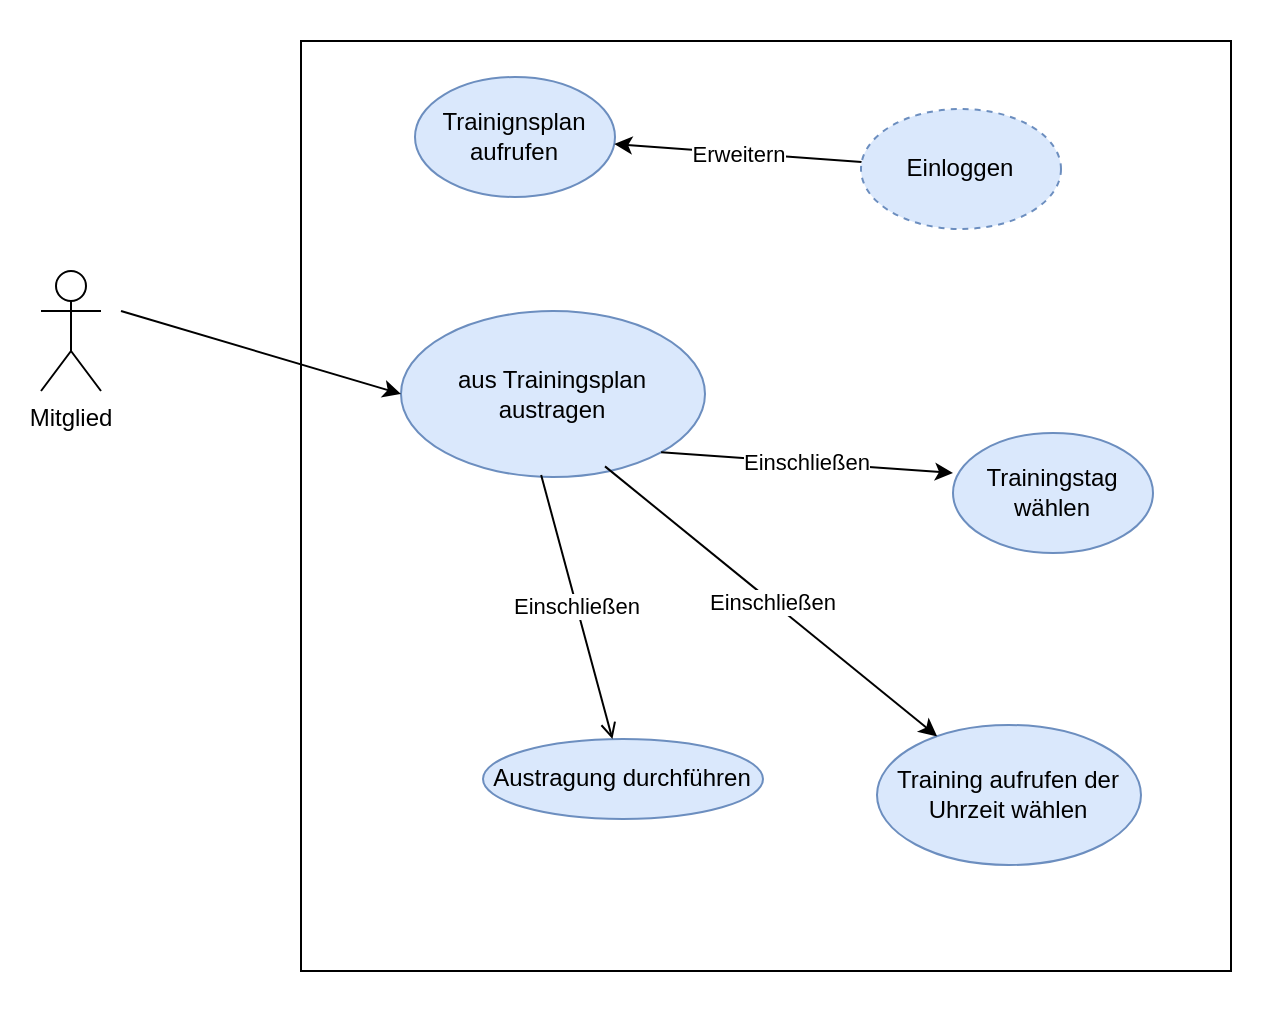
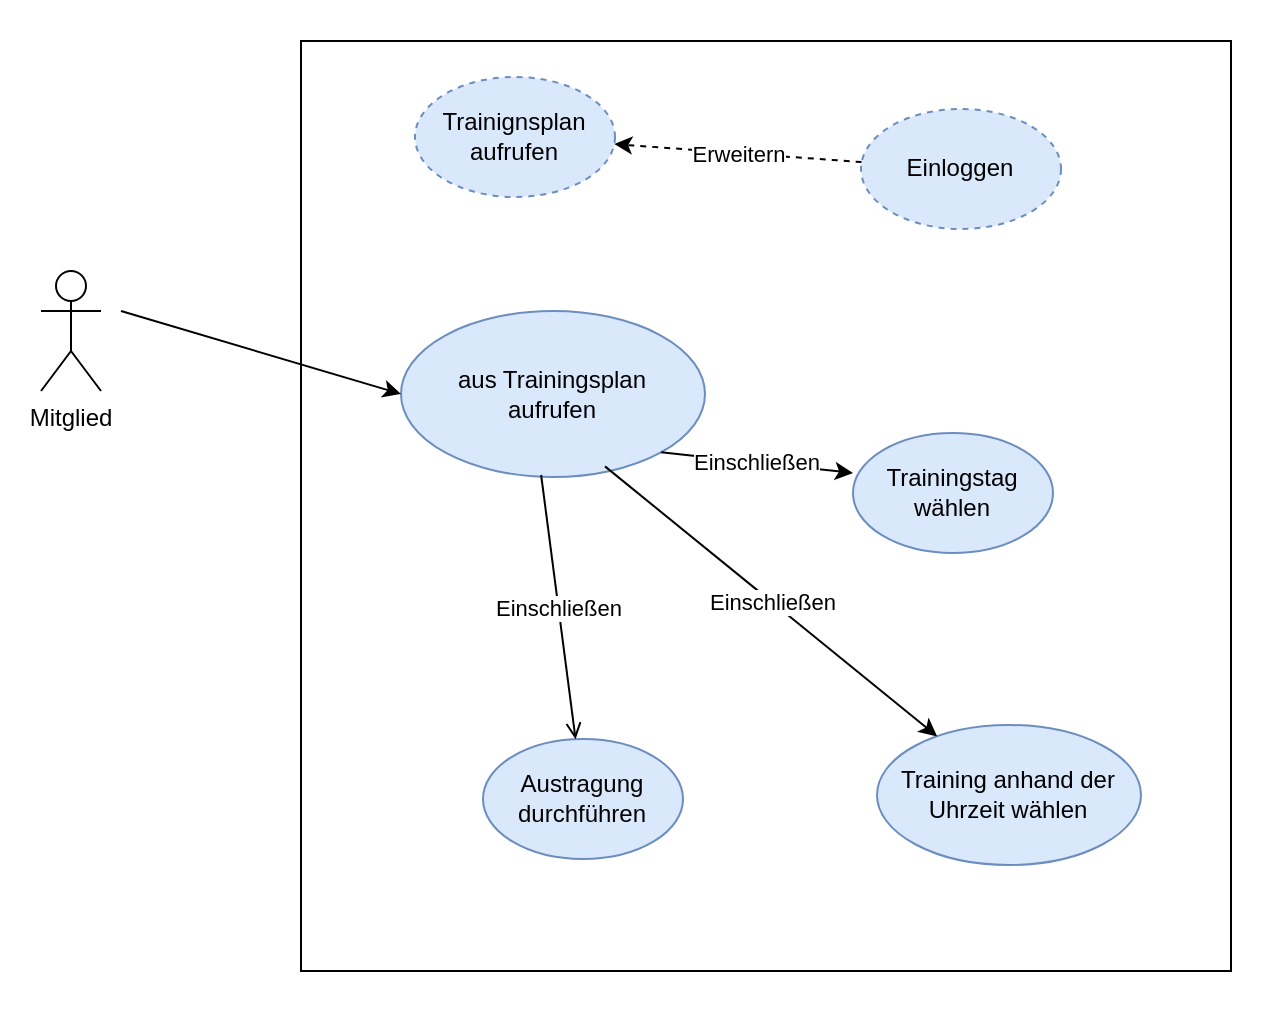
node "Trainignsplan aufrufen": style solid -> dashed
edge "Einloggen" -> "Trainignsplan aufrufen": style solid -> dashed
node "aus Trainingsplan austragen": label "aus Trainingsplan austragen" -> "aus Trainingsplan aufrufen"
node "Trainingstag wählen": moved (1053, 493) -> (953, 493)
node "Austragung durchführen": size 280x80 -> 200x120
node "Training aufrufen der Uhrzeit wählen": label "Training aufrufen der Uhrzeit wählen" -> "Training anhand der Uhrzeit wählen"
